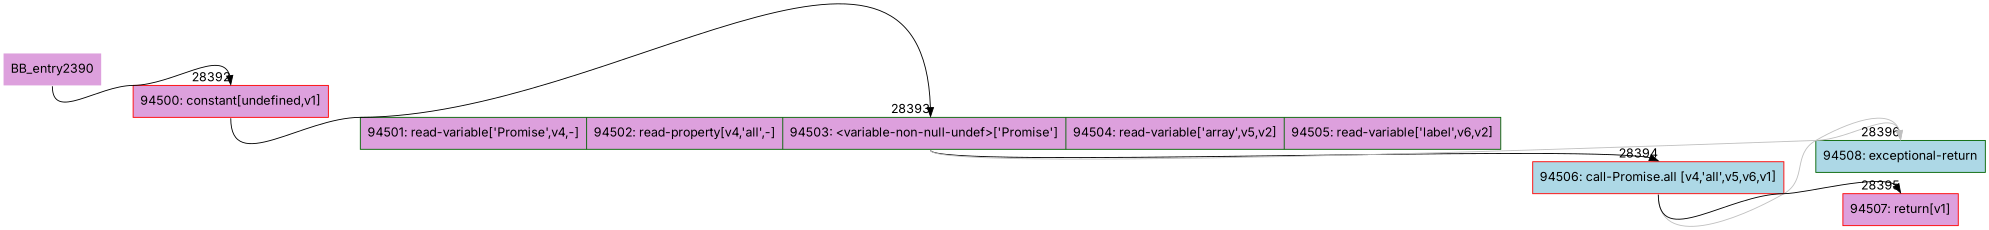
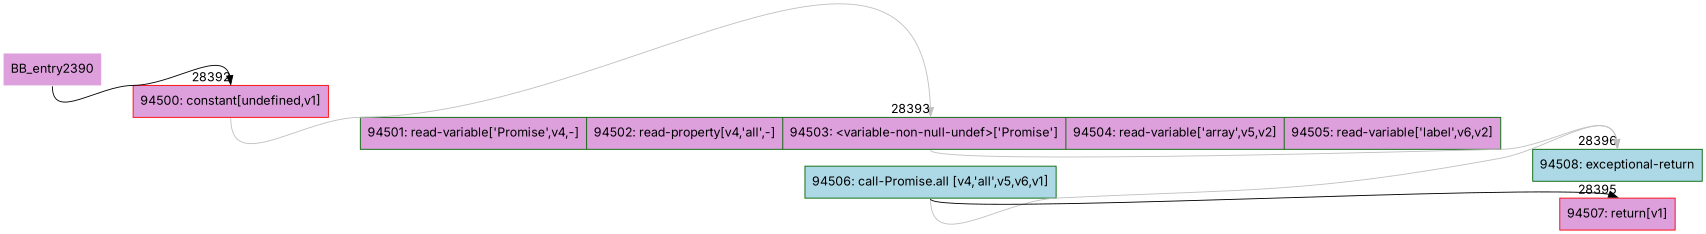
edge "94500: constant[undefined,v1]" -> "94501: read-variable['Promise',v4,-]": color black -> gray
edge "94501: read-variable['Promise',v4,-]" -> "94506: call-Promise.all [v4,'all',v5,v6,v1]": removed
node "94506: call-Promise.all [v4,'all',v5,v6,v1]": color red -> darkgreen
